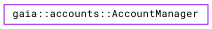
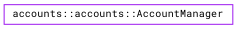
node "gaia::accounts::AccountManager": label "gaia::accounts::AccountManager" -> "accounts::accounts::AccountManager"
